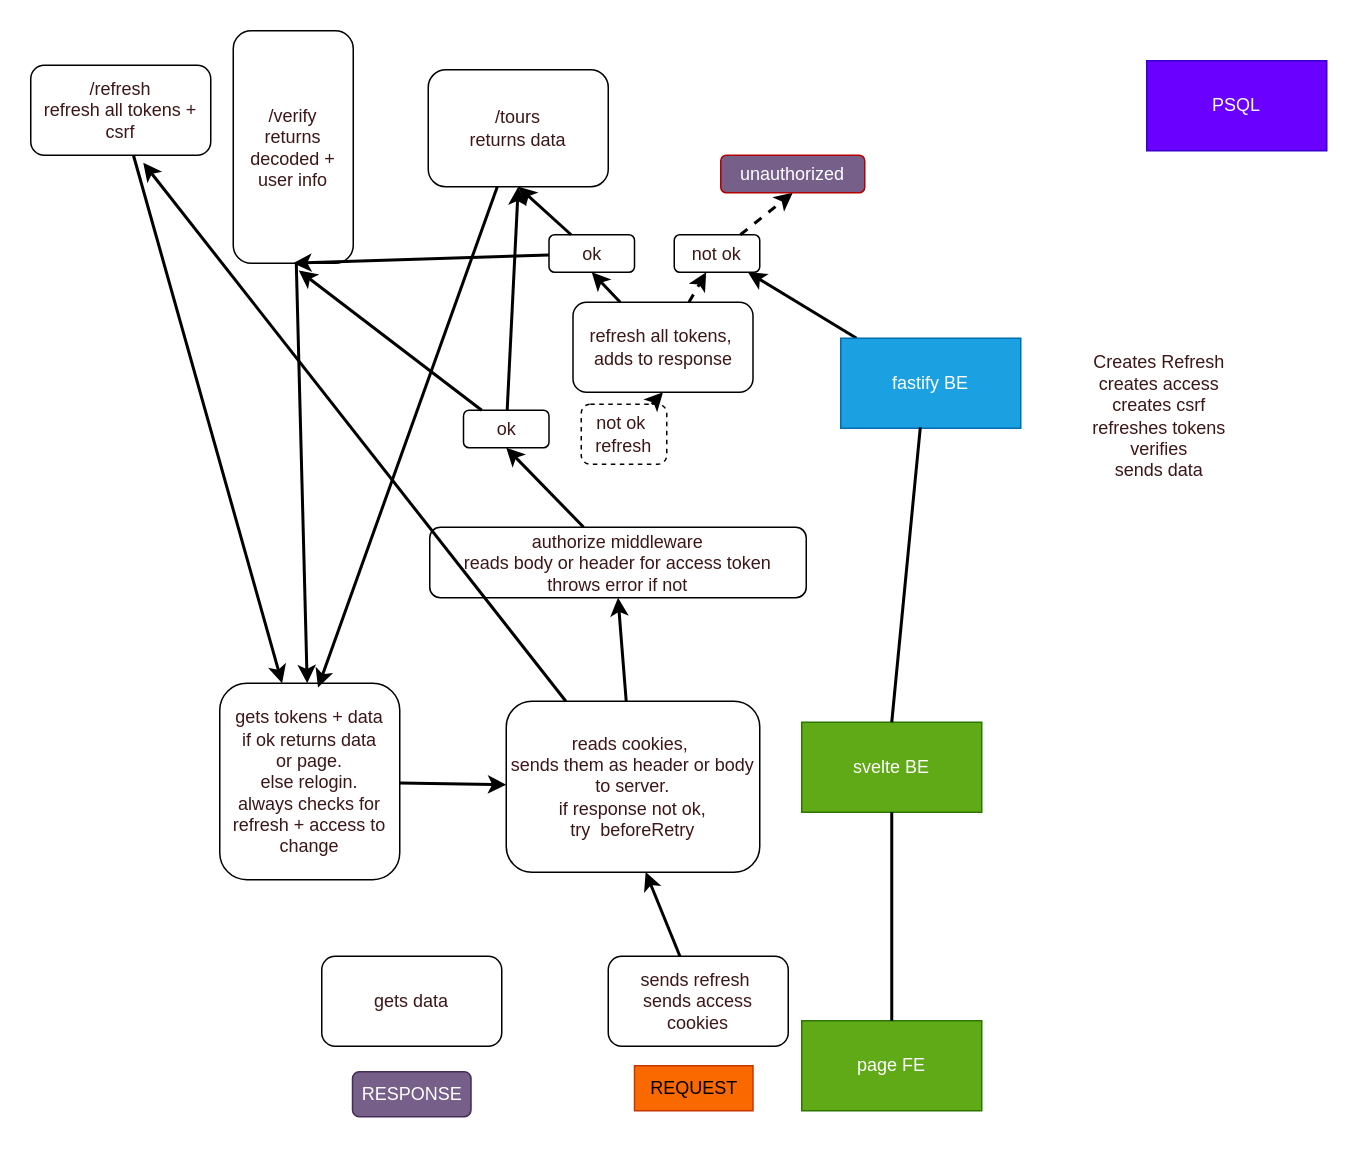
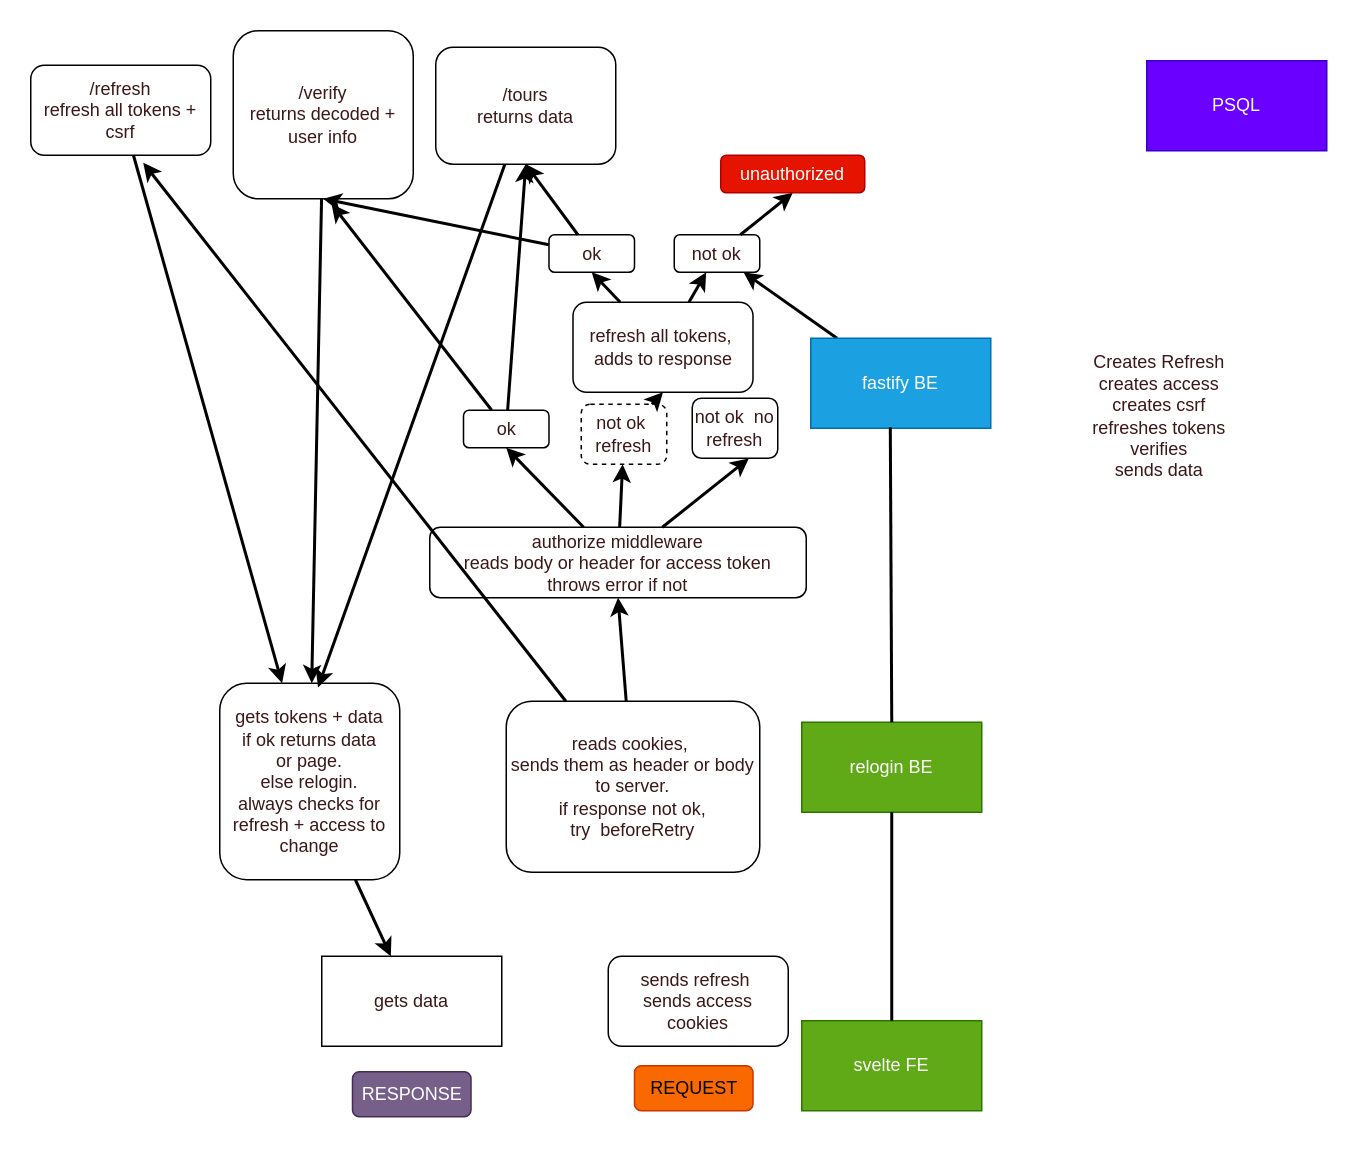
node "/tours returns data": moved (518, 128) -> (526, 106)
node "/verify returns decoded + user info": size 120x233 -> 180x168
node "unauthorized": fillcolor #76608a -> #e51400
edge "not ok" -> "unauthorized": style dashed -> solid
edge "refresh all tokens, adds to response" -> "not ok": style dashed -> solid
node "fastify BE": moved (931, 383) -> (901, 383)
node "not ok no refresh": added
edge "authorize middleware reads body or header for access token throws error if not" -> "not ok no refresh": added
edge "authorize middleware reads body or header for access token throws error if not" -> "not ok refresh": added
node "svelte BE": label "svelte BE" -> "relogin BE"
edge "gets tokens + data if ok returns data or page. else relogin. always checks for refresh + access to change" -> "reads cookies, sends them as header or body to server. if response not ok, try beforeRetry": now "gets tokens + data if ok returns data or page. else relogin. always checks for refresh + access to change" -> "gets data"
edge "sends refresh sends access cookies" -> "reads cookies, sends them as header or body to server. if response not ok, try beforeRetry": removed
node "gets data": shape rounded rectangle -> rectangle
node "page FE": label "page FE" -> "svelte FE"
node "REQUEST": shape rectangle -> rounded rectangle
